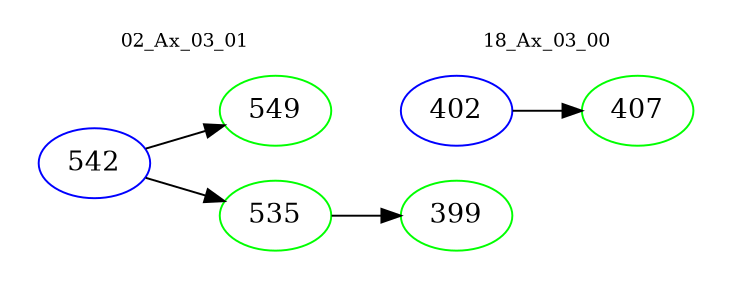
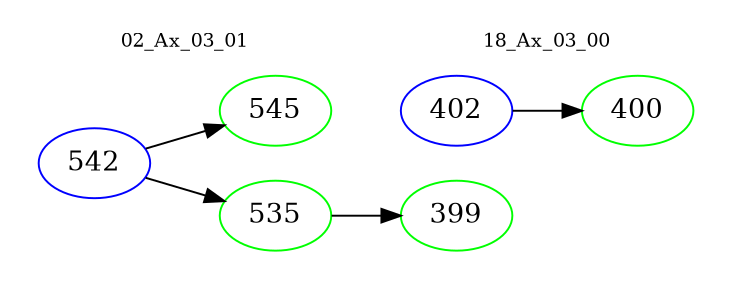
node "549": label "549" -> "545"
node "407": label "407" -> "400"
